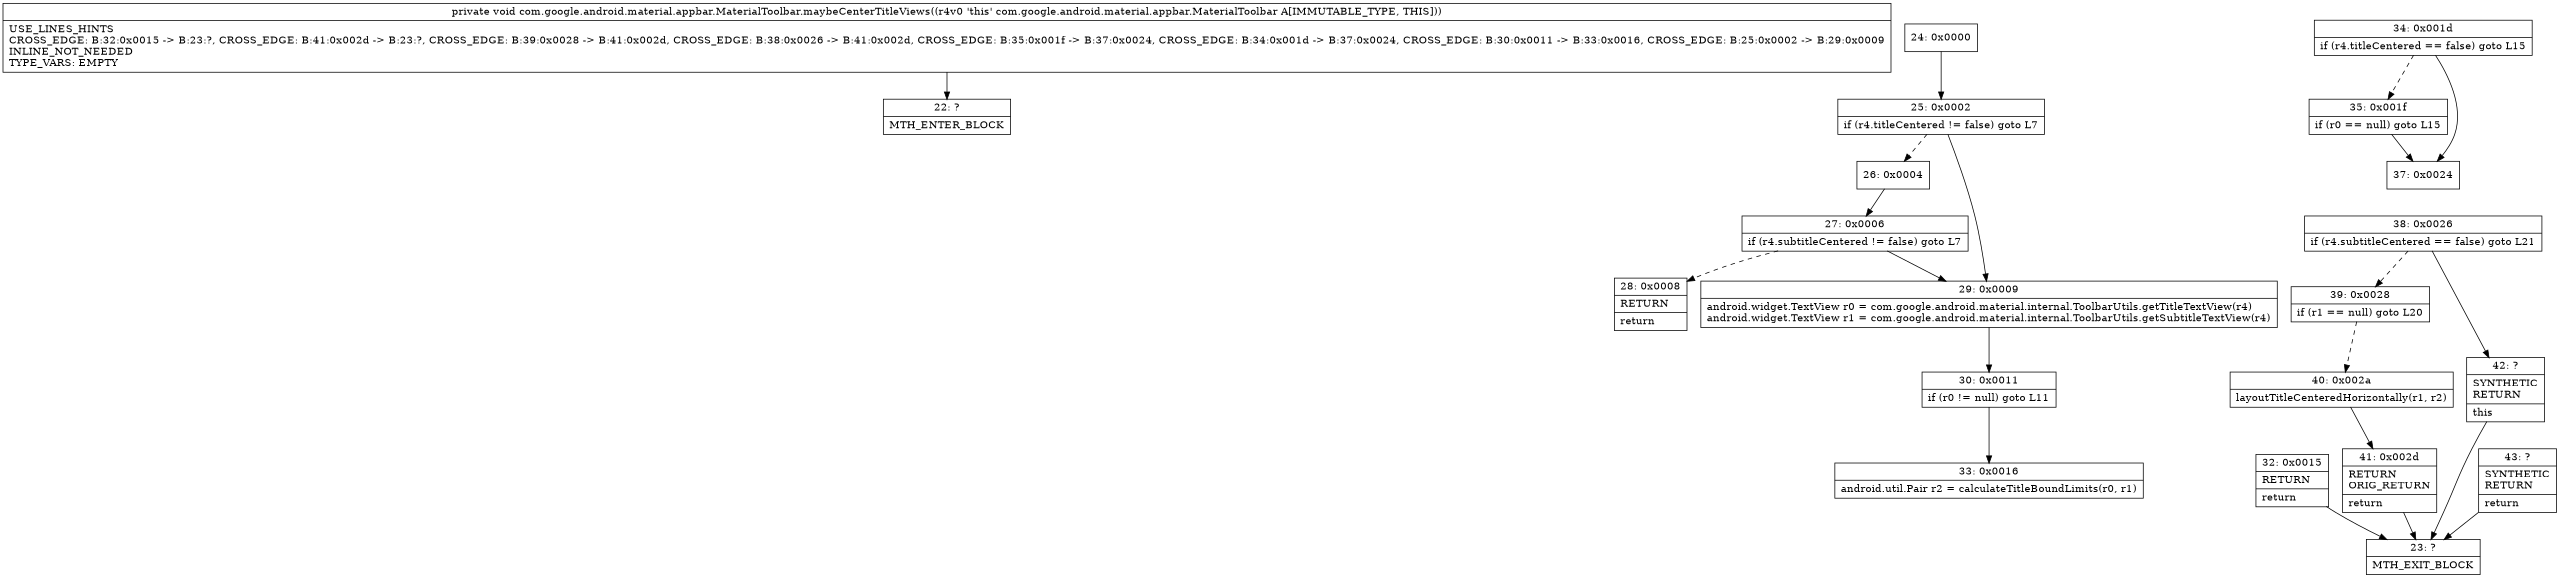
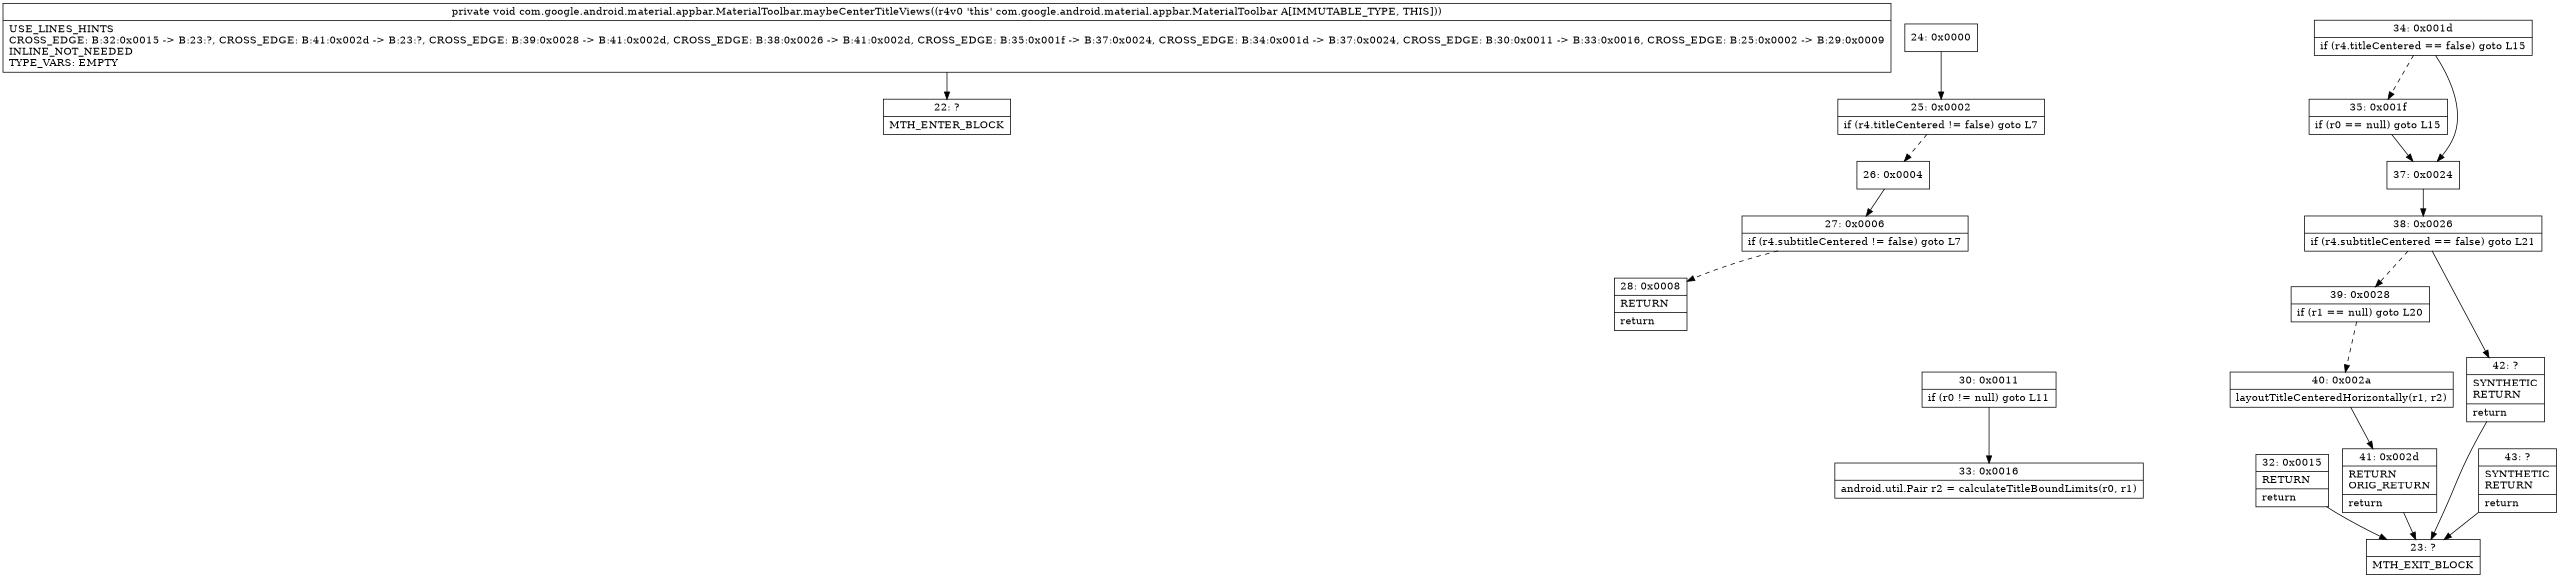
edge "37: 0x0024" -> "38: 0x0026": added
node "29: 0x0009": removed
node "42: ?": text "this" -> "return"
